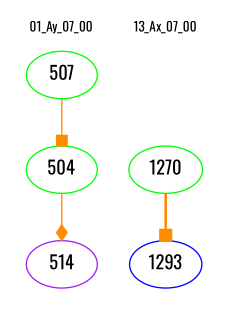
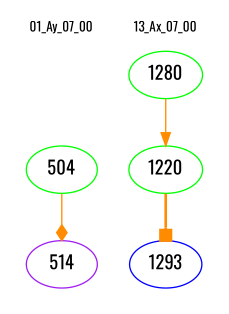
node "507": removed
node "1280": added
node "1270": label "1270" -> "1220"
